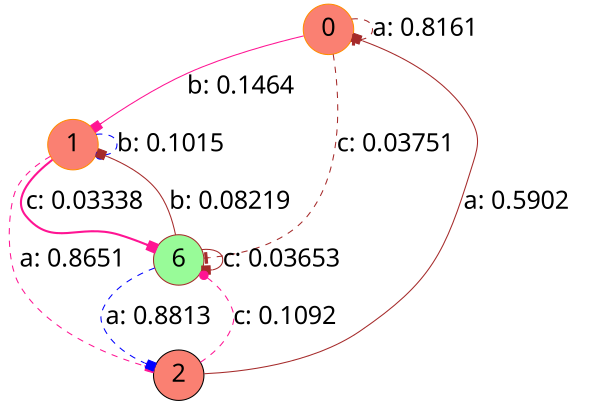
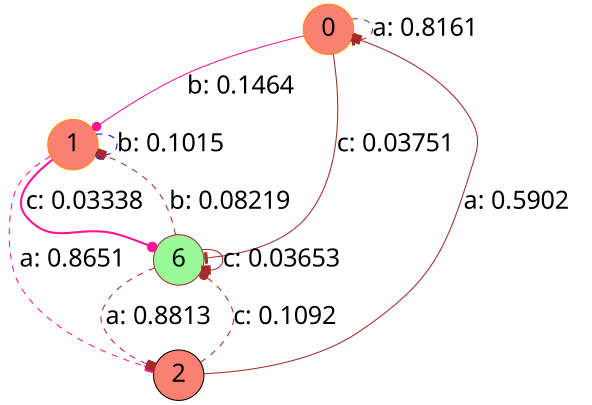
edge "0" -> "1": arrowhead box -> dot
edge "6" -> "1": style solid -> dashed
edge "0" -> "6": style dashed -> solid
edge "1" -> "6": arrowhead box -> dot
edge "6" -> "2": color blue -> brown
edge "2" -> "6": color deeppink -> brown
